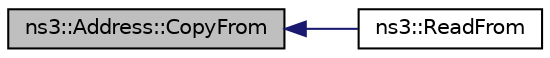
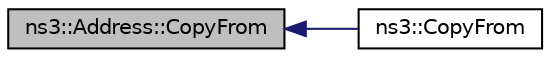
node "ns3::ReadFrom": label "ns3::ReadFrom" -> "ns3::CopyFrom"
